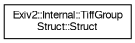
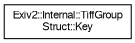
node "Exiv2::Internal::TiffGroup Struct::Struct": label "Exiv2::Internal::TiffGroup Struct::Struct" -> "Exiv2::Internal::TiffGroup Struct::Key"
